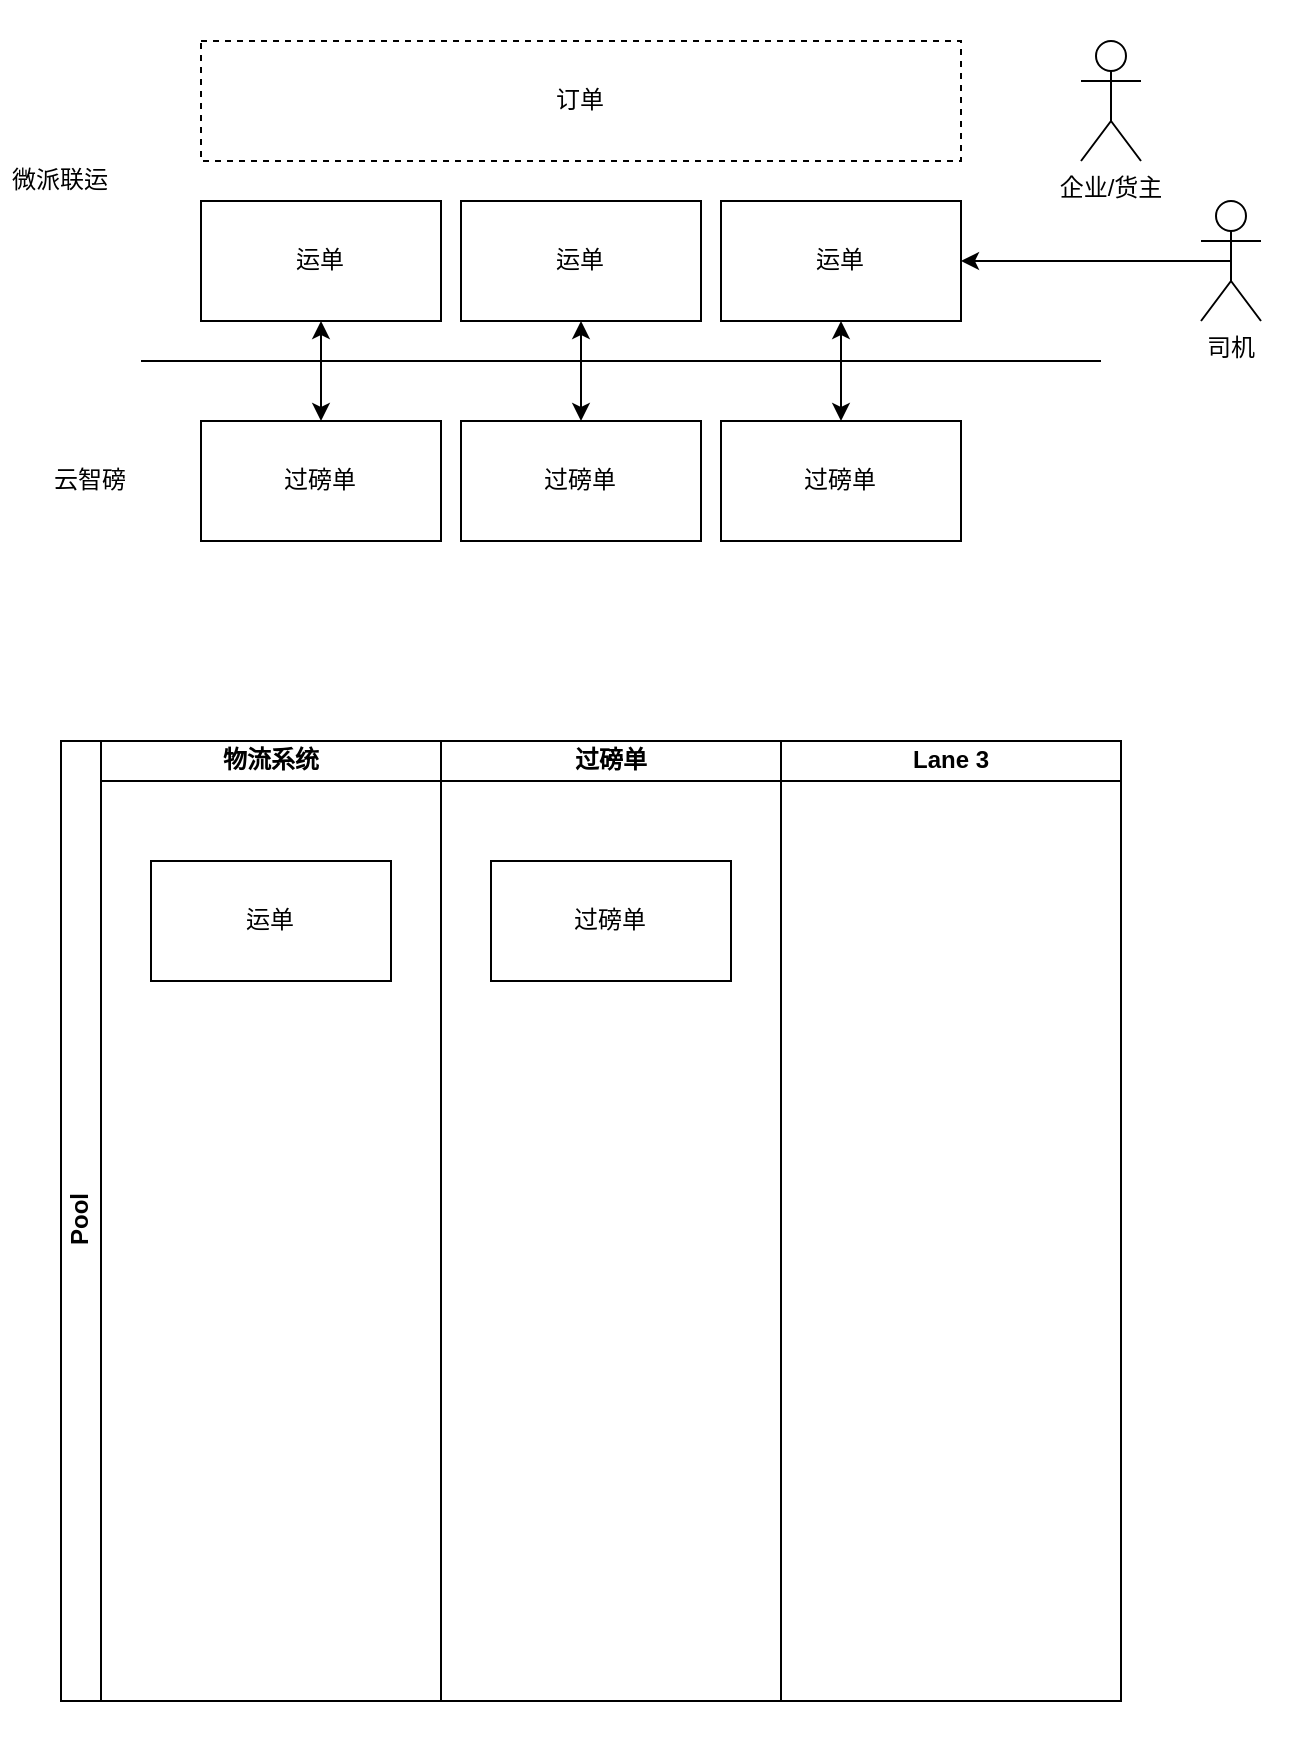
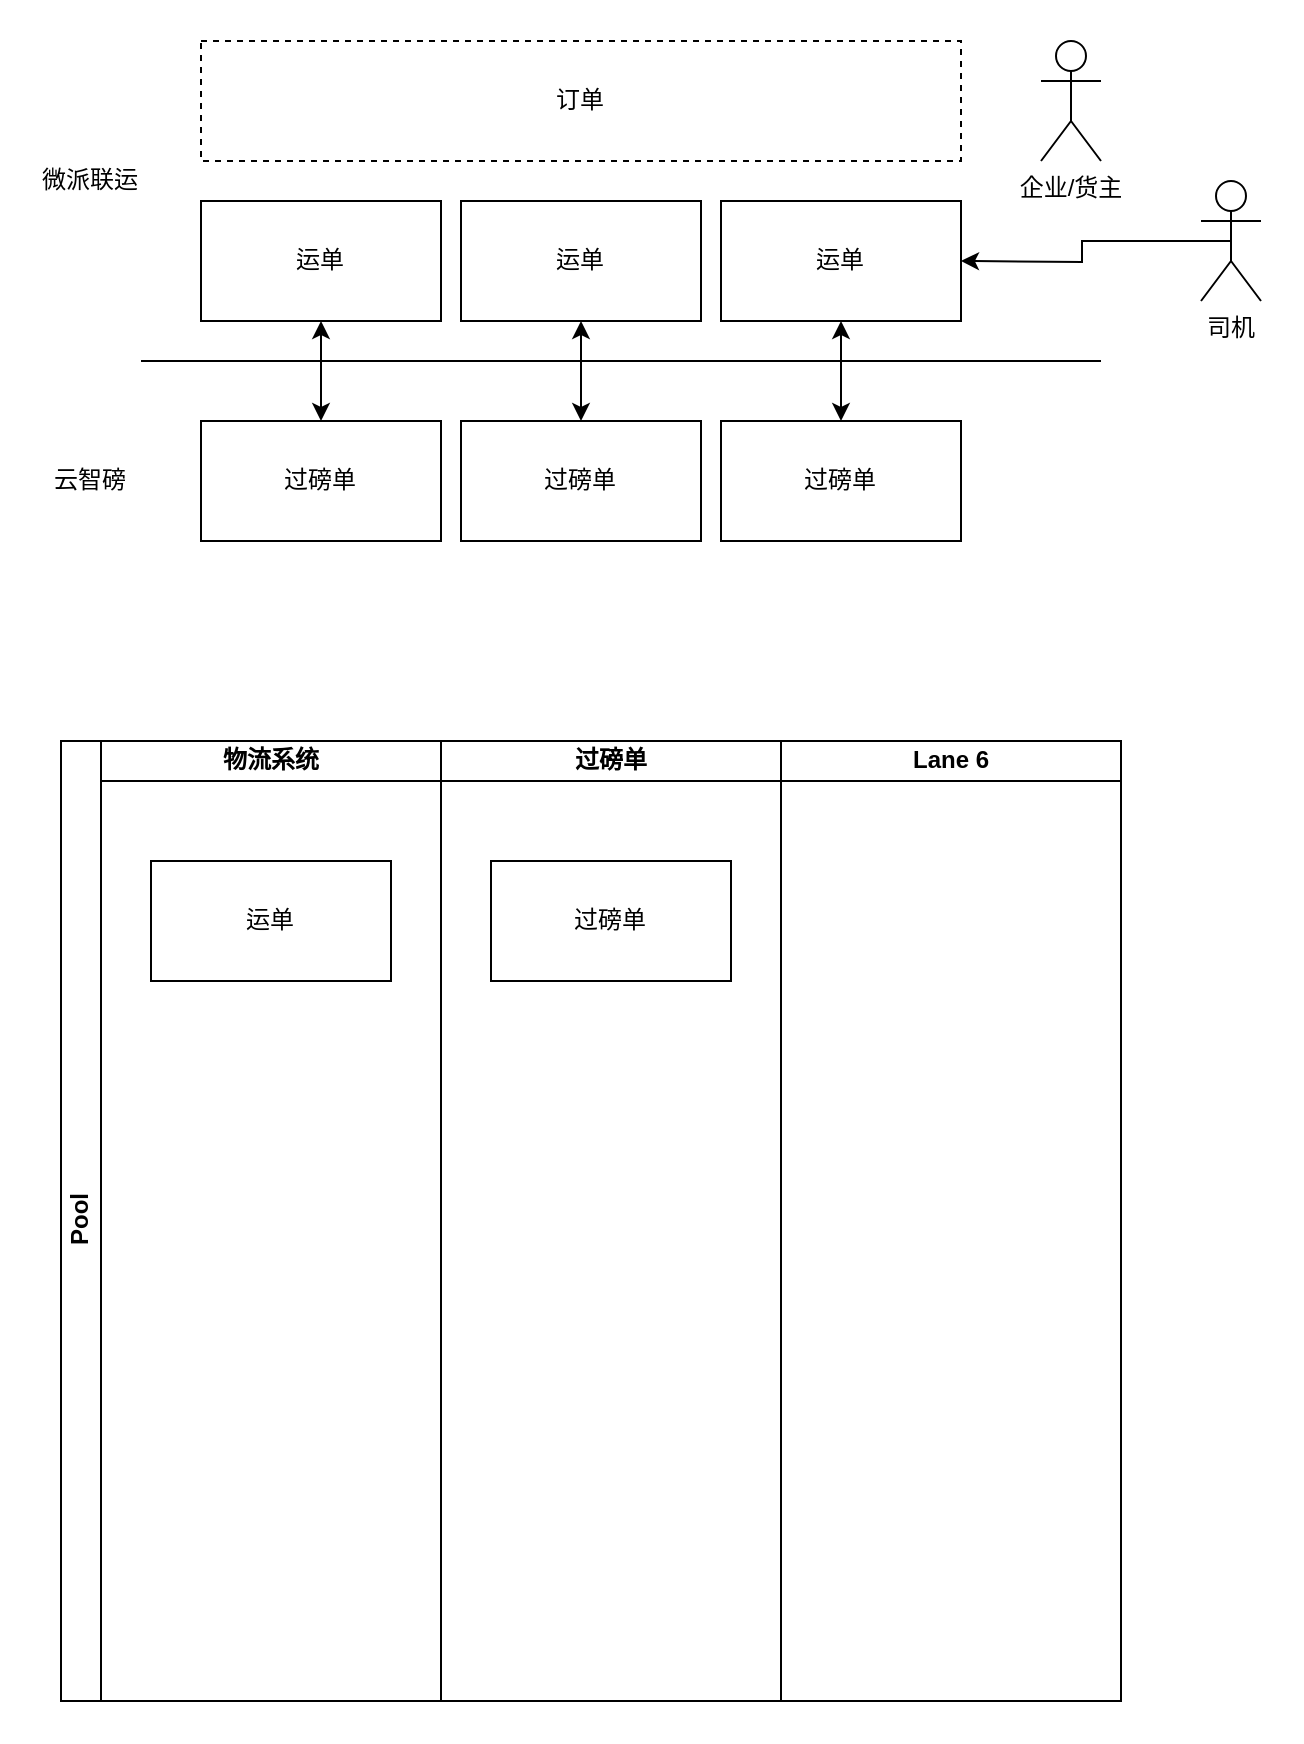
node "企业/货主": moved (1111, 101) -> (1071, 101)
node "微派联运": moved (61, 181) -> (91, 181)
node "司机": moved (1231, 261) -> (1231, 241)
node "Lane 3": label "Lane 3" -> "Lane 6"
